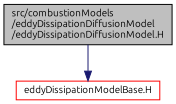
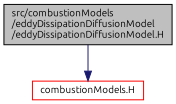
node "eddyDissipationModelBase.H": label "eddyDissipationModelBase.H" -> "combustionModels.H"
